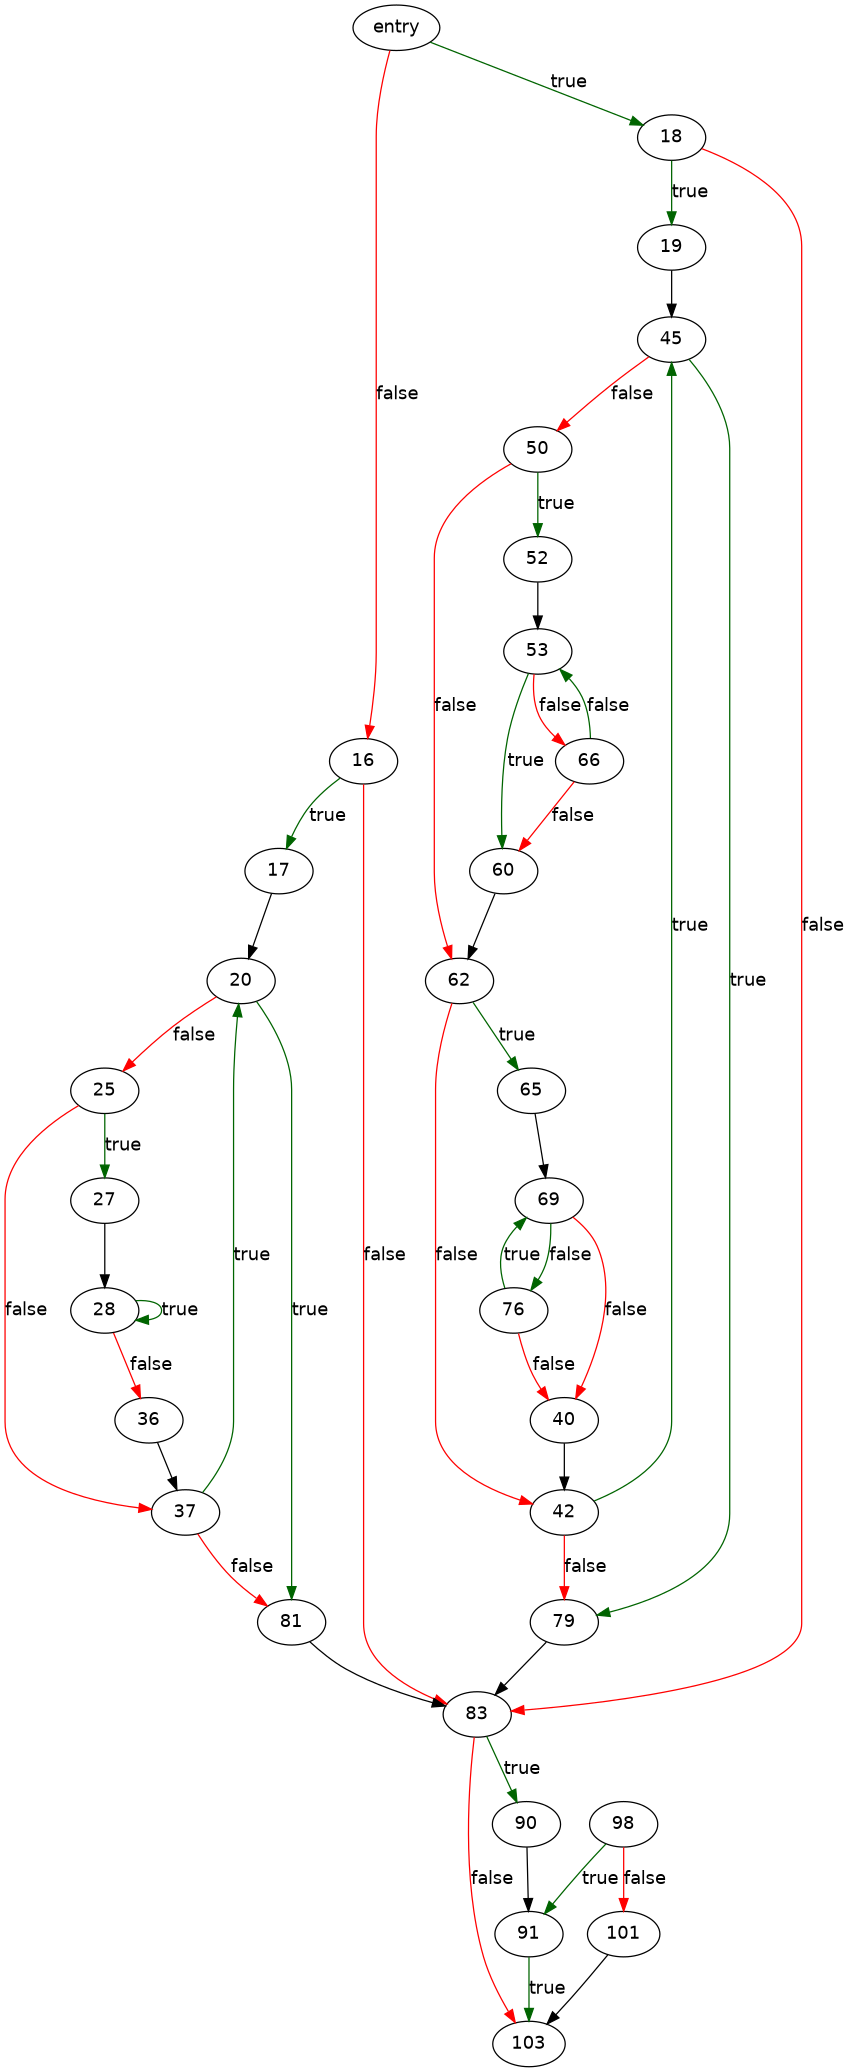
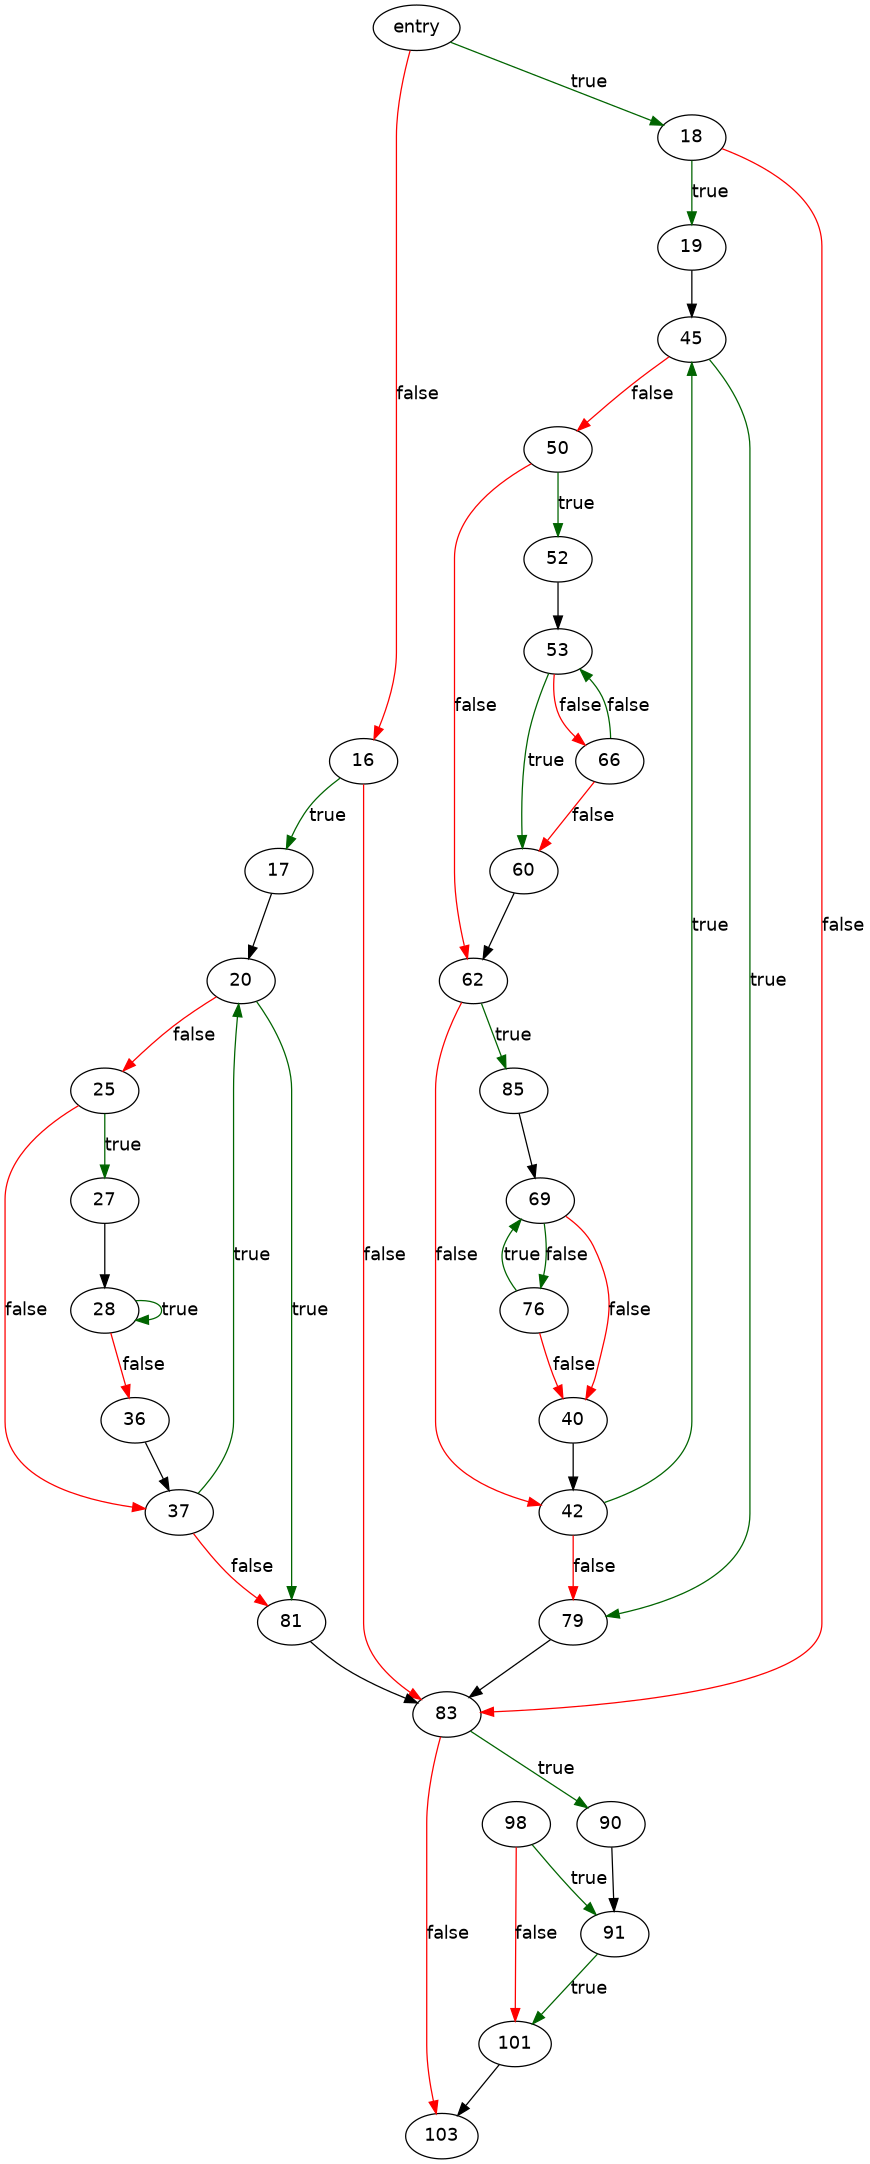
node "65": label "65" -> "85"
edge "91" -> "103": now "91" -> "101"
